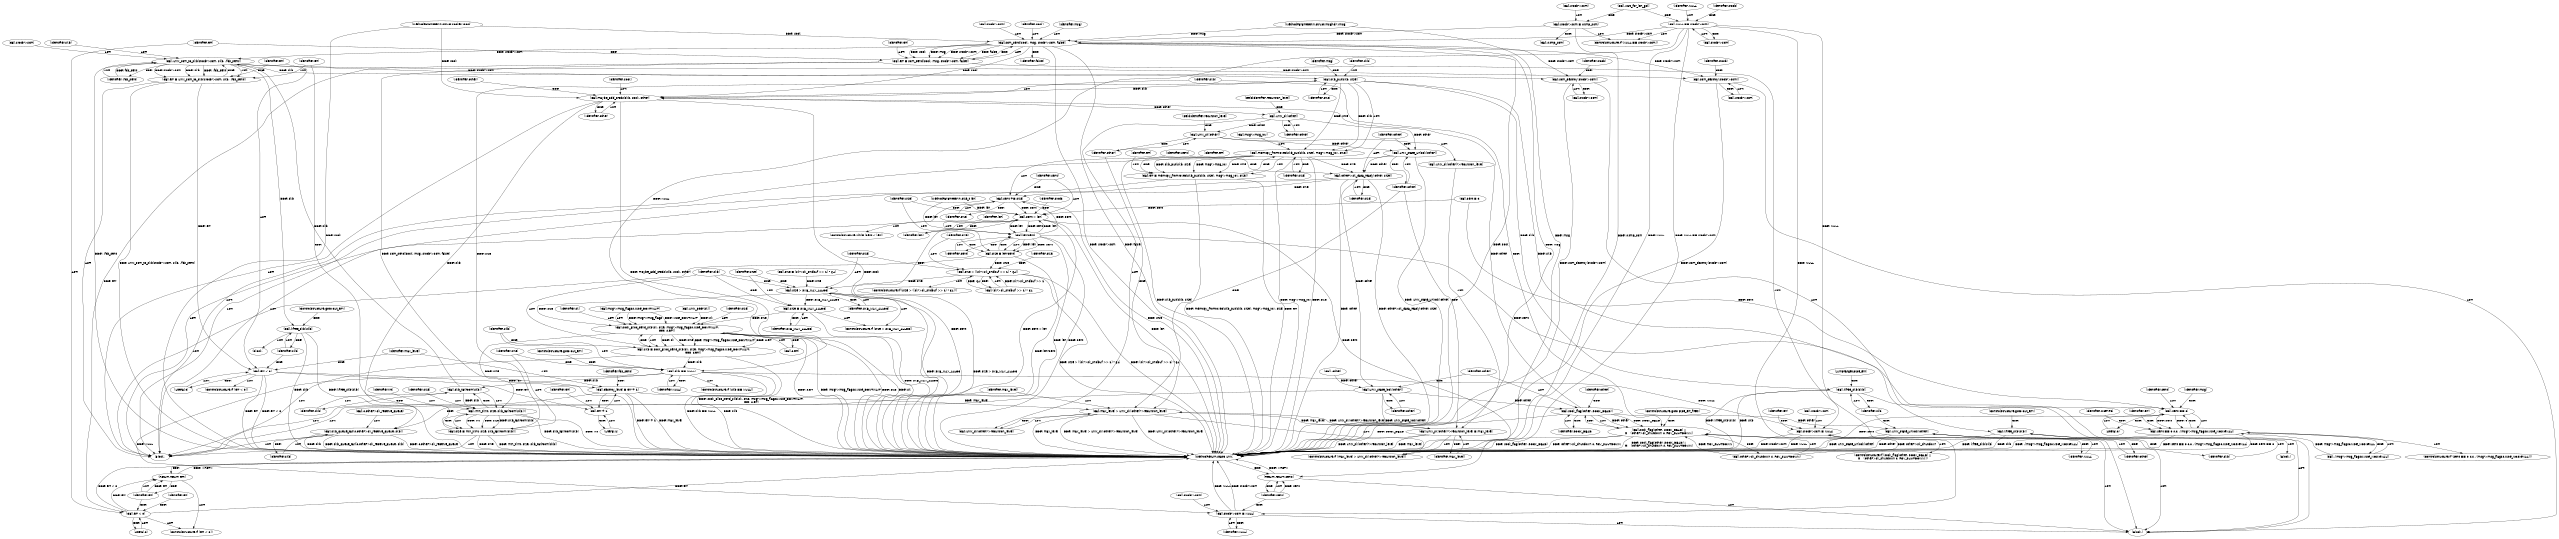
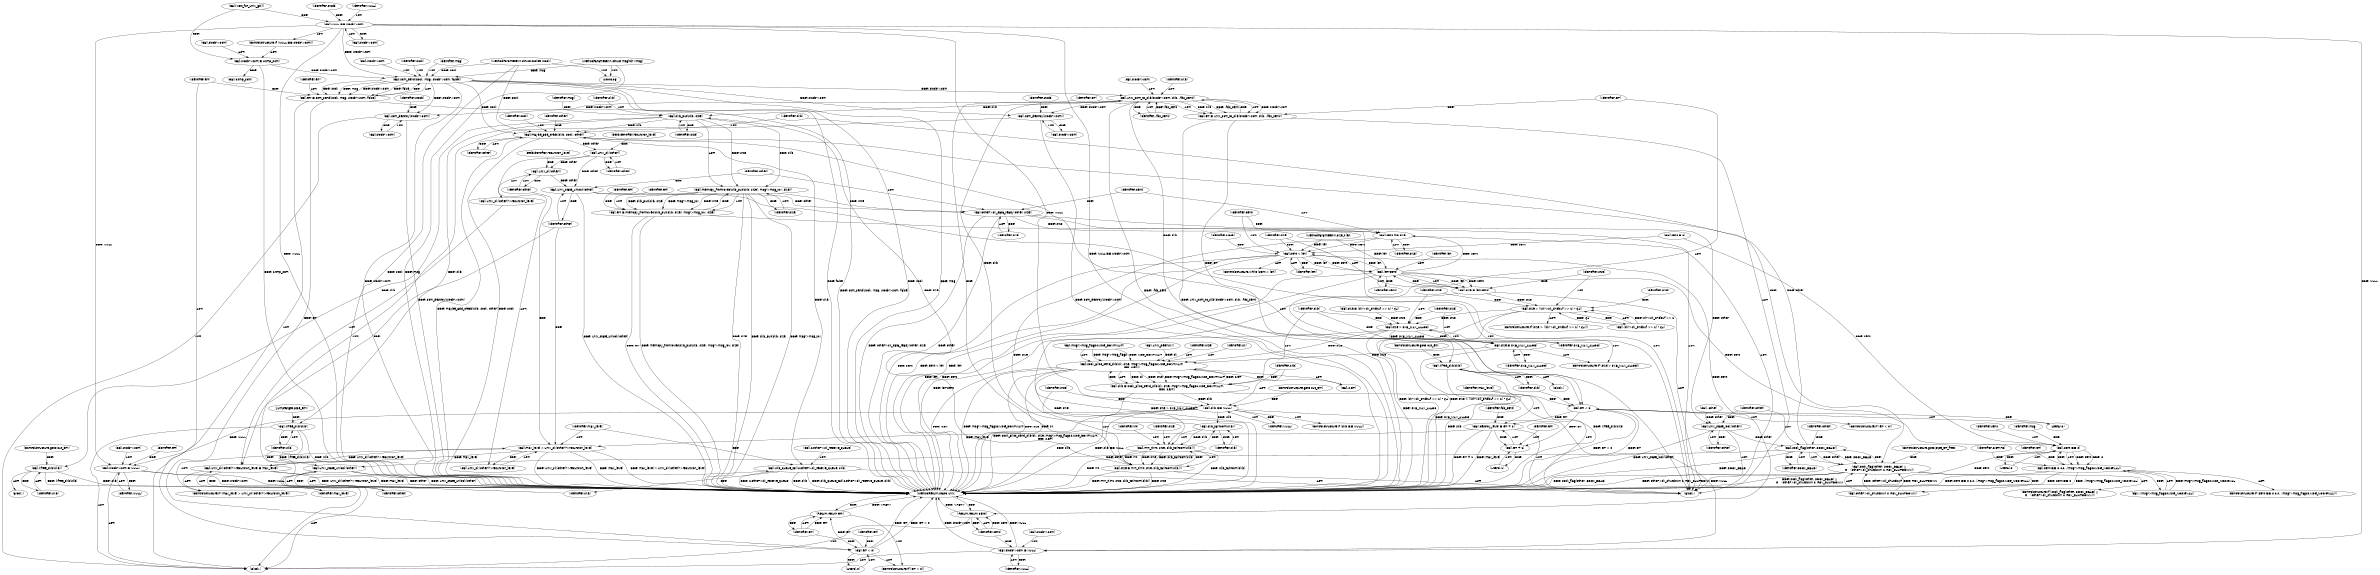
node "(Call,wait_for_len_gc())": label "(Call,wait_for_len_gc())" -> "(Call,wait_for_unix_gc())"
edge "(Call,siocb->scm = &tmp_scm)" -> "(Call,&tmp_scm)": label "CFG: " -> "DDG: "
edge "(Call,siocb->scm = &tmp_scm)" -> "(ControlStructure,if (NULL == siocb->scm))": reversed
node "(Identifier,false)": removed
node "1000105": added
node "(Call,msg->msg_iov)": removed
